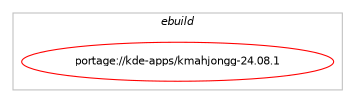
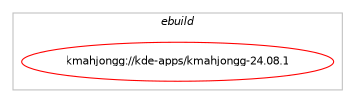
node "portage://kde-apps/kmahjongg-24.08.1": label "portage://kde-apps/kmahjongg-24.08.1" -> "kmahjongg://kde-apps/kmahjongg-24.08.1"
